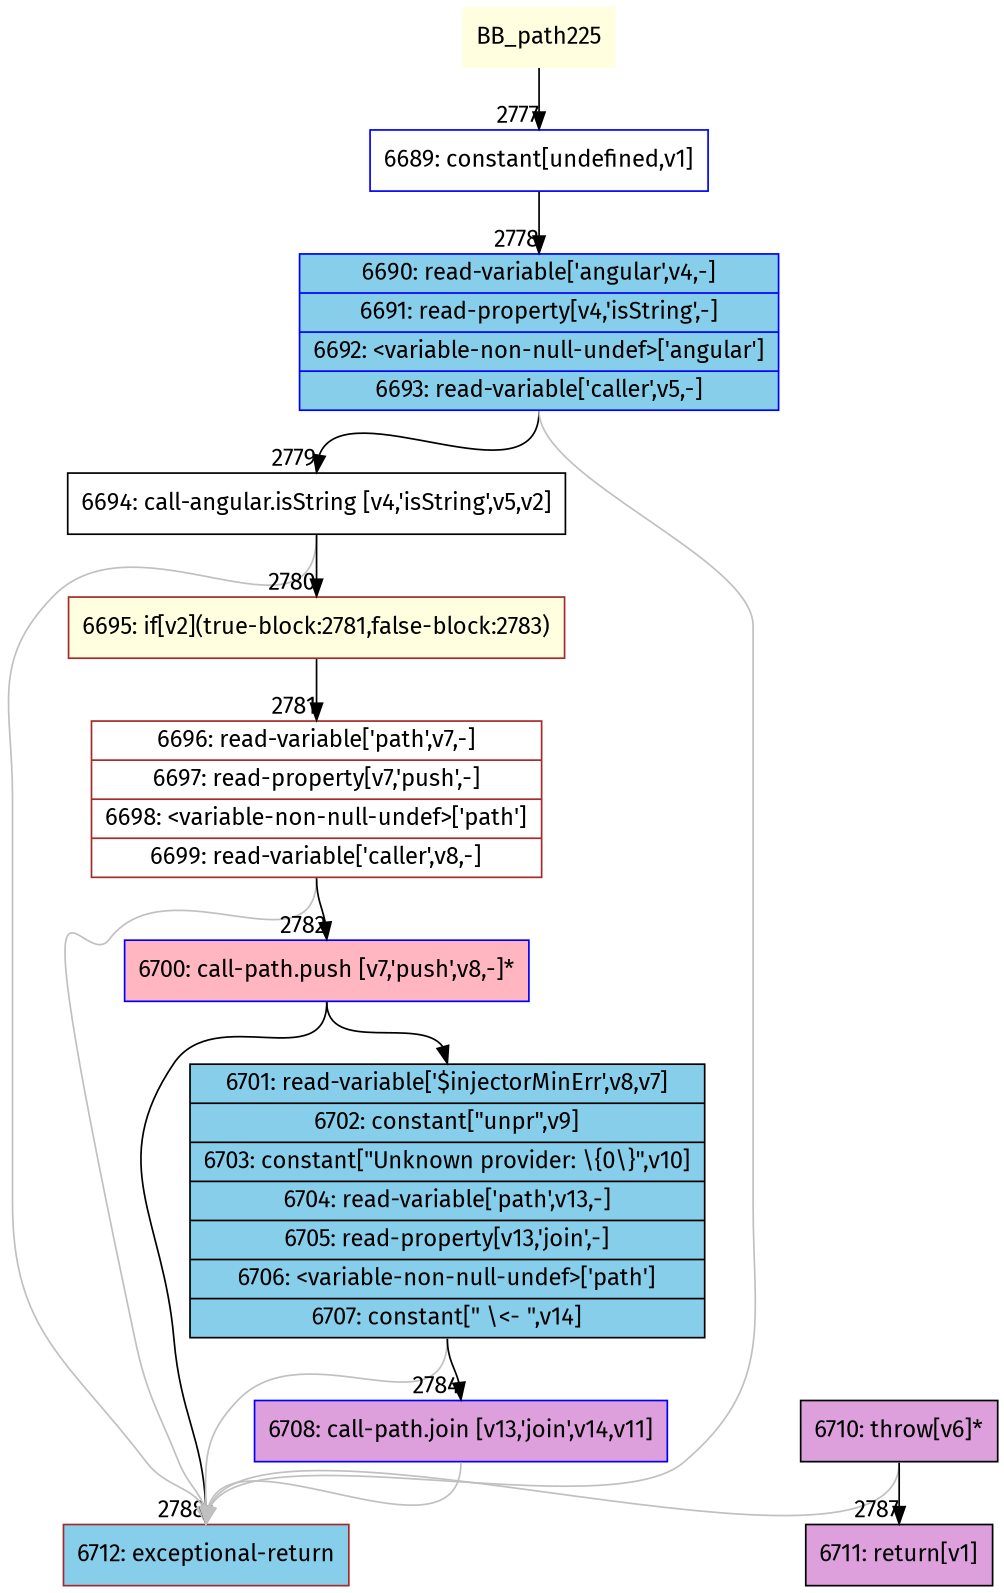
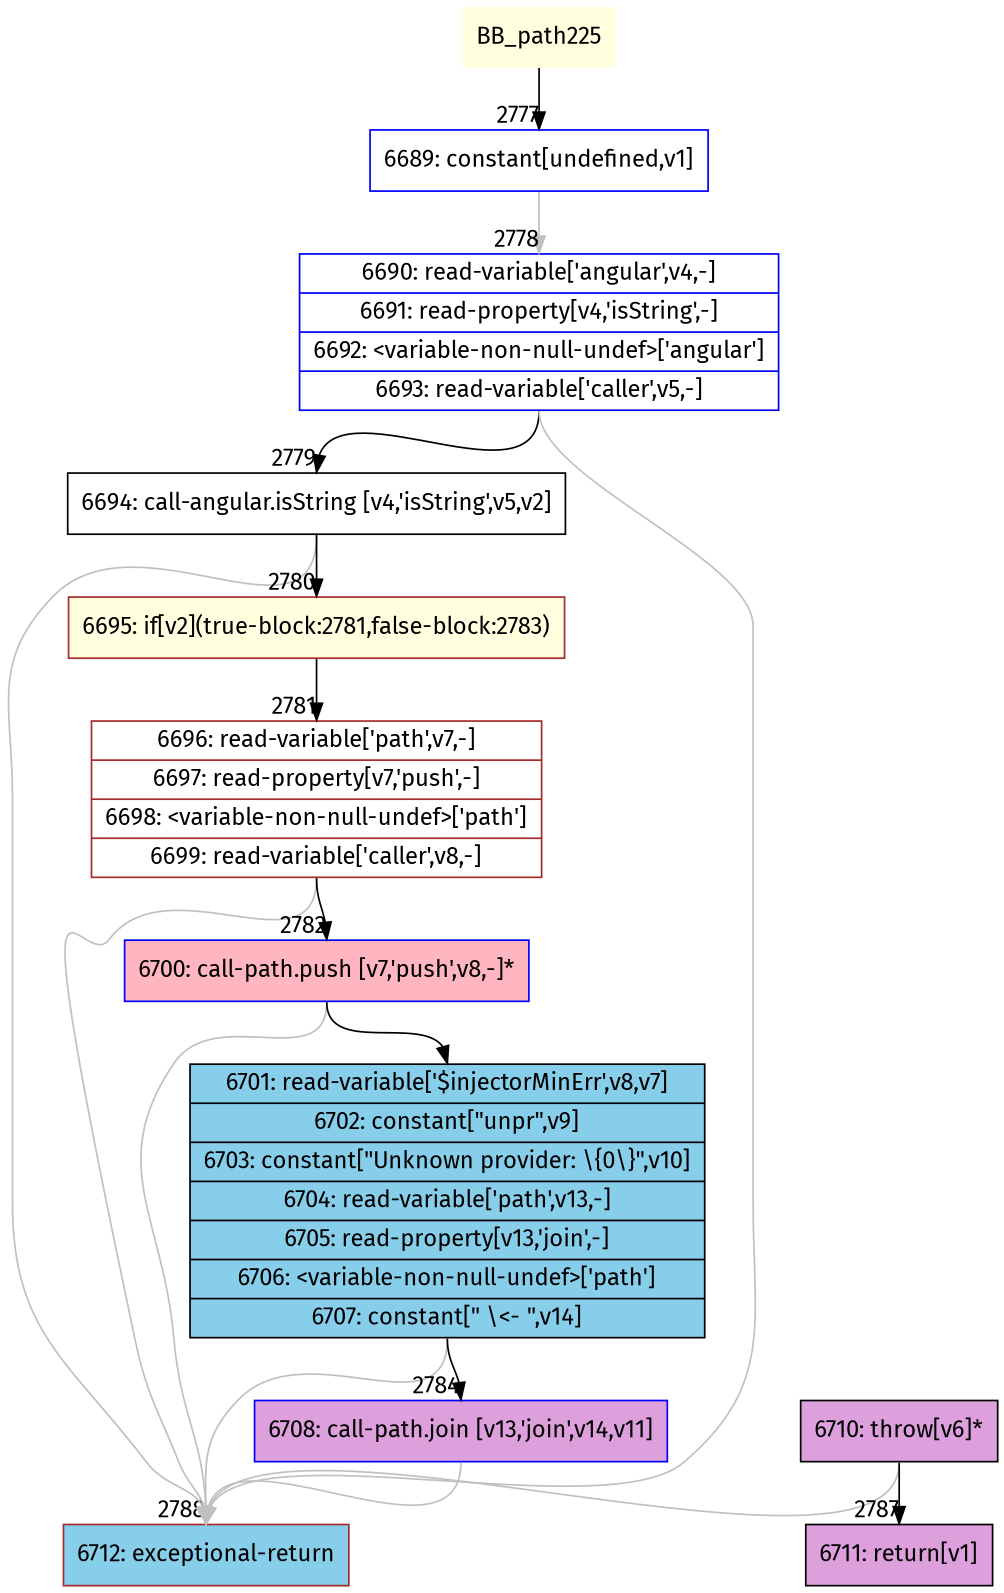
edge "6689: constant[undefined,v1]" -> "6690: read-variable['angular',v4,-]": color black -> gray
node "6690: read-variable['angular',v4,-]": fillcolor skyblue -> white
edge "6700: call-path.push [v7,'push',v8,-]*" -> "6712: exceptional-return": color black -> gray
